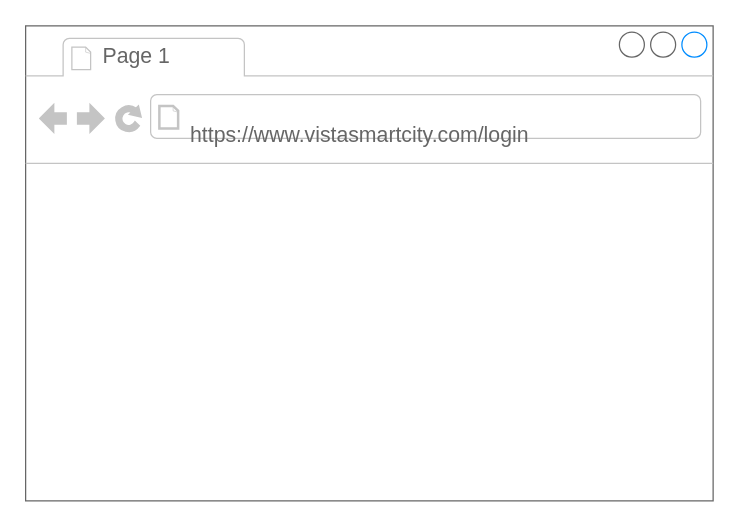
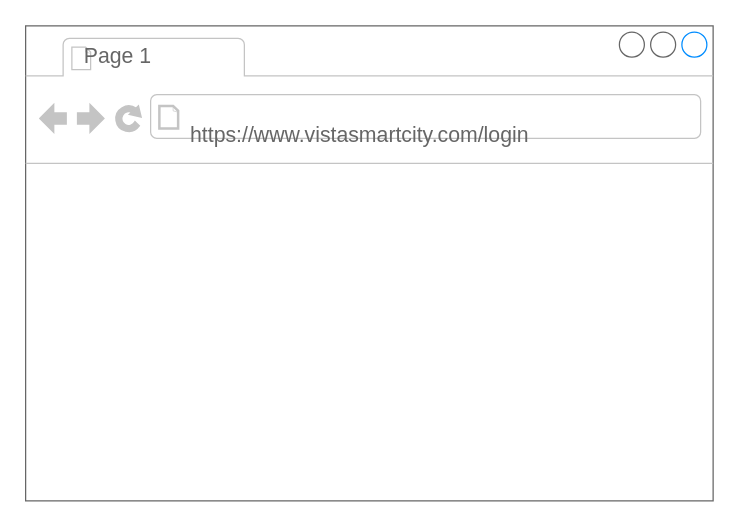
node "Page 1": moved (169, 57) -> (151, 57)
